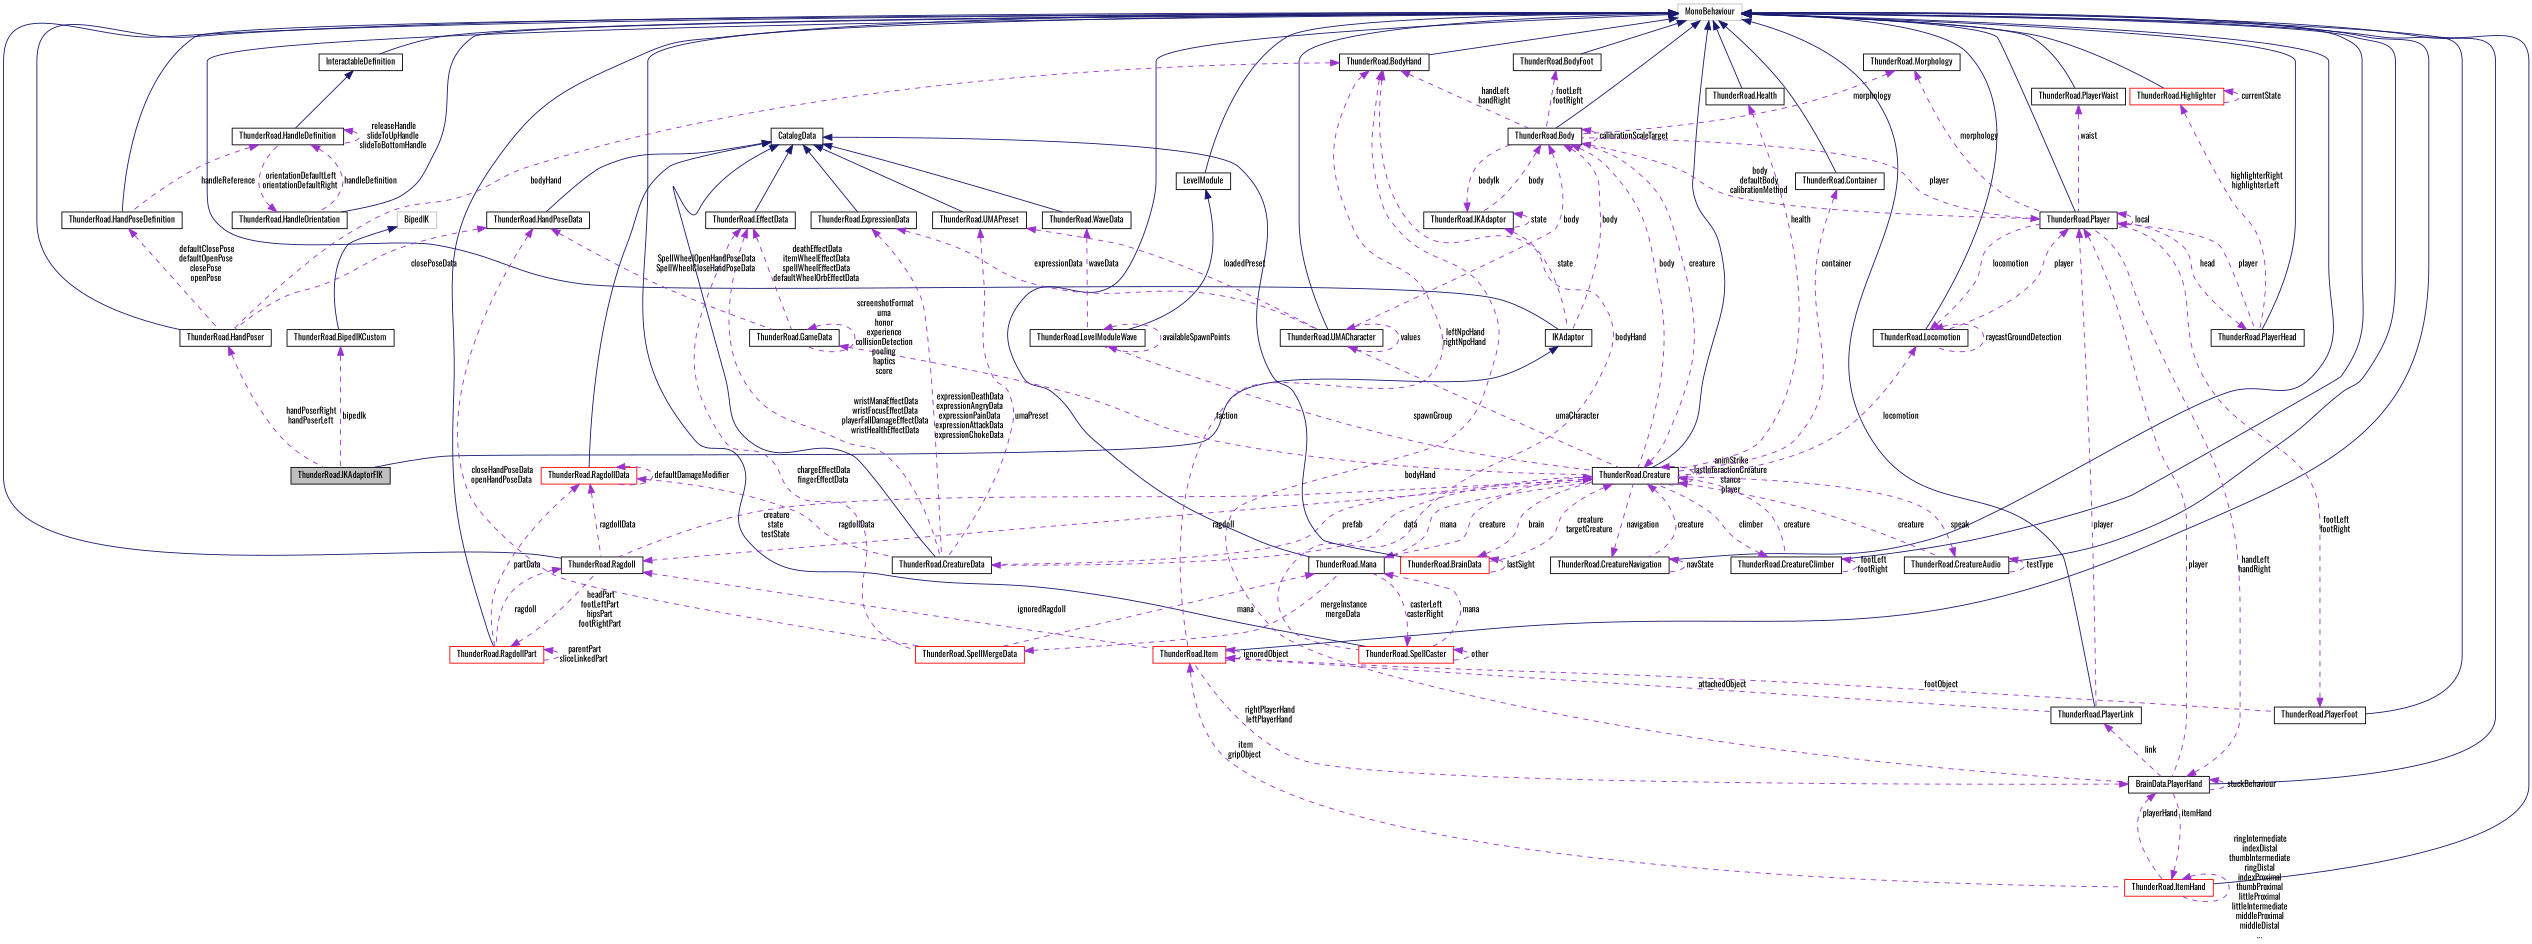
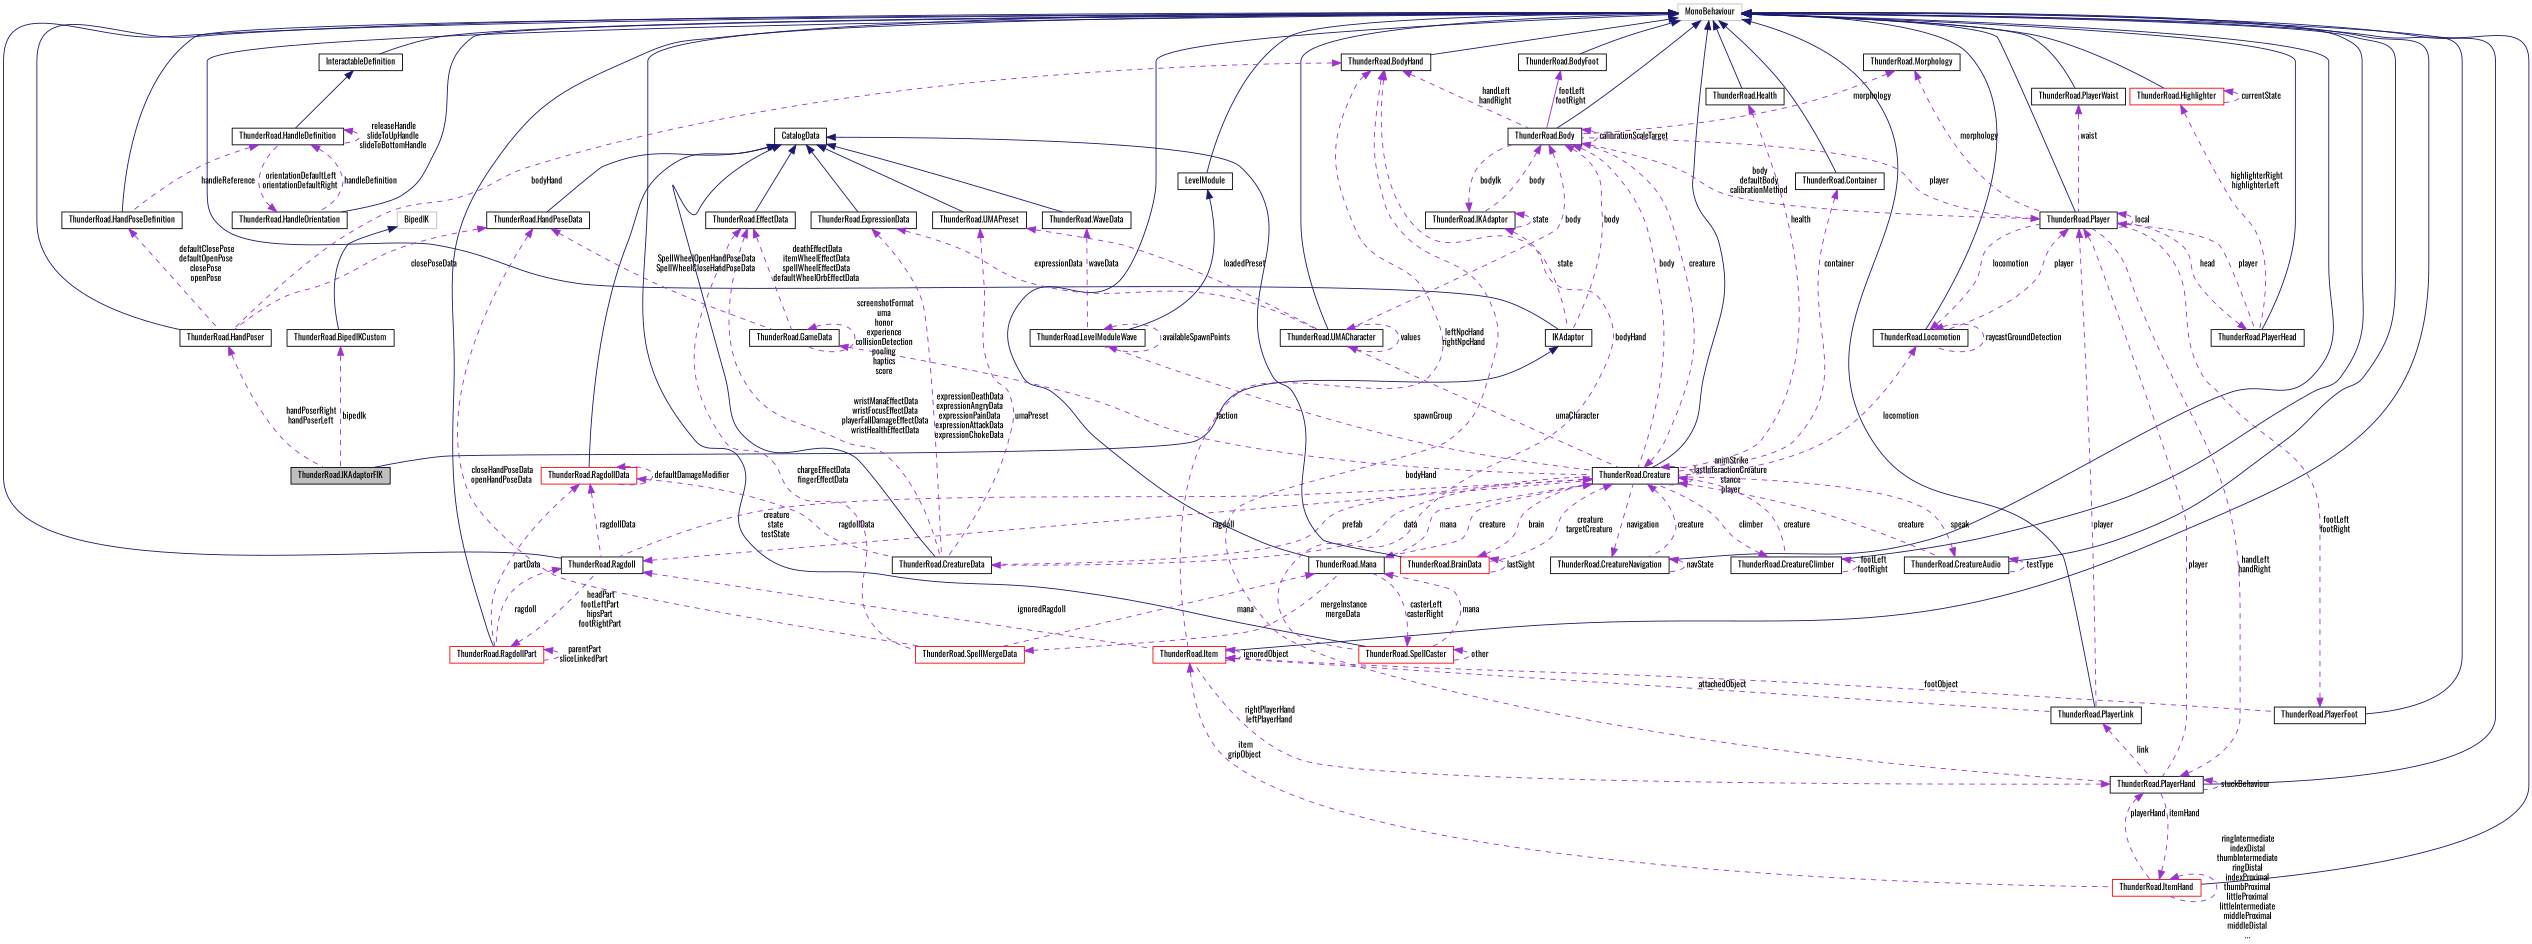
edge "ThunderRoad.Body" -> "ThunderRoad.BodyFoot": style dashed -> solid
node "BrainData.PlayerHand": label "BrainData.PlayerHand" -> "ThunderRoad.PlayerHand"
